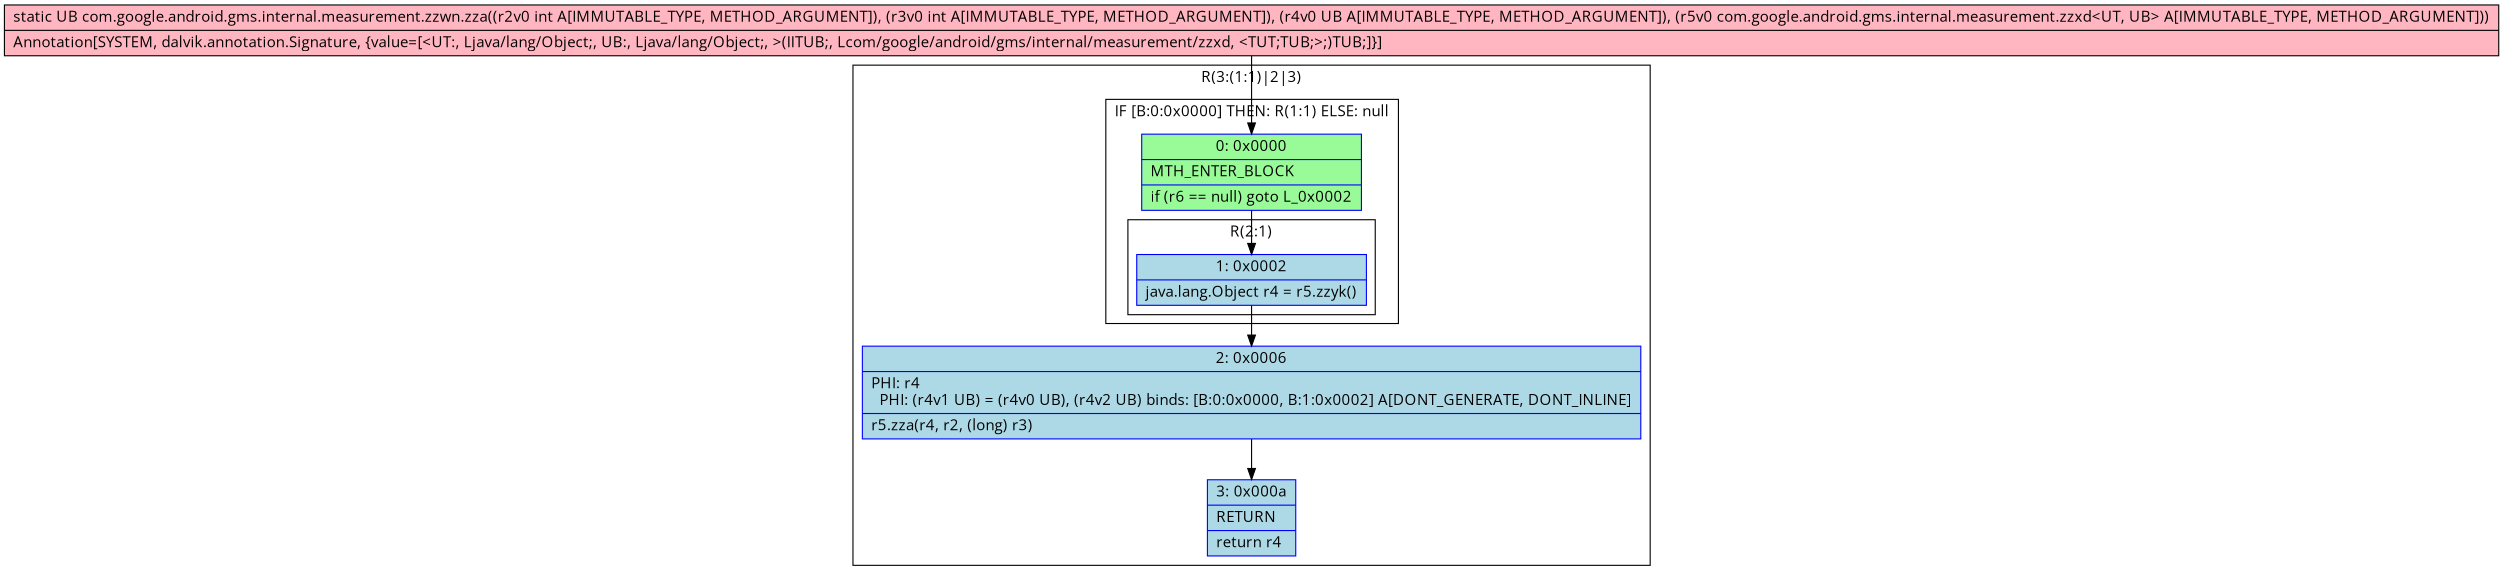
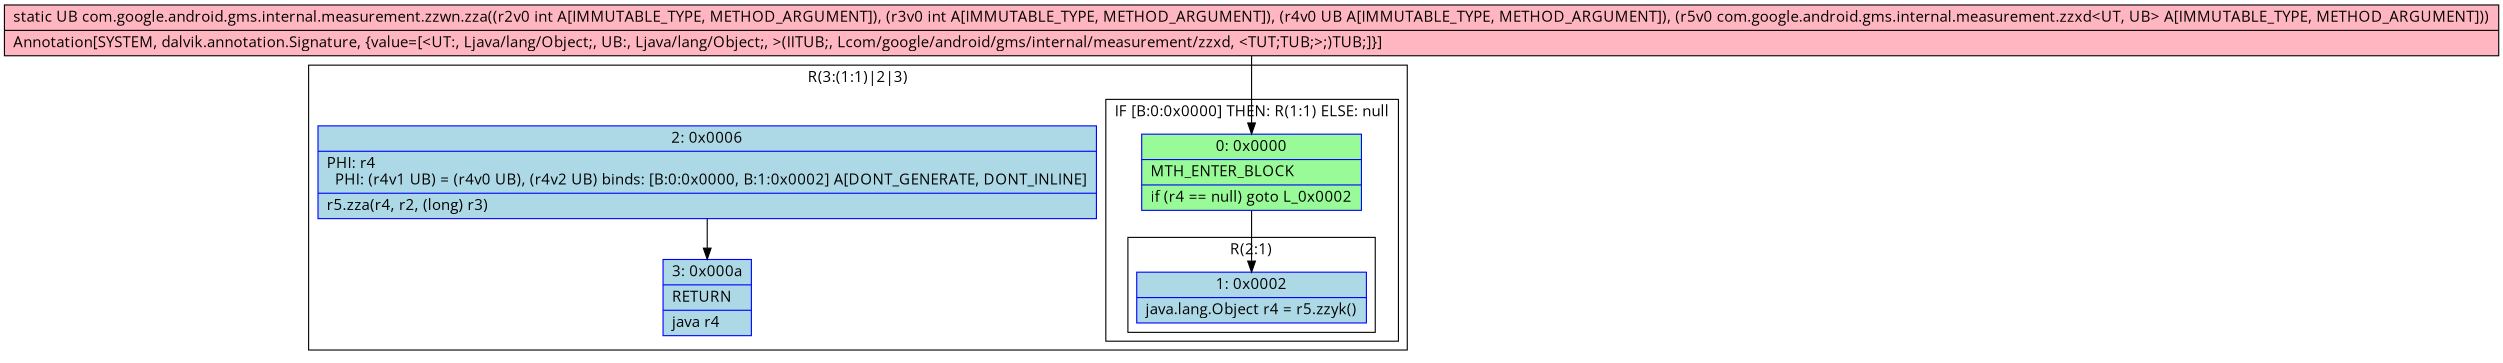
node "0: 0x0000": text "if (r6 == null) goto L_0x0002" -> "if (r4 == null) goto L_0x0002"
edge "1: 0x0002" -> "2: 0x0006": removed
node "3: 0x000a": text "return r4" -> "java r4"
